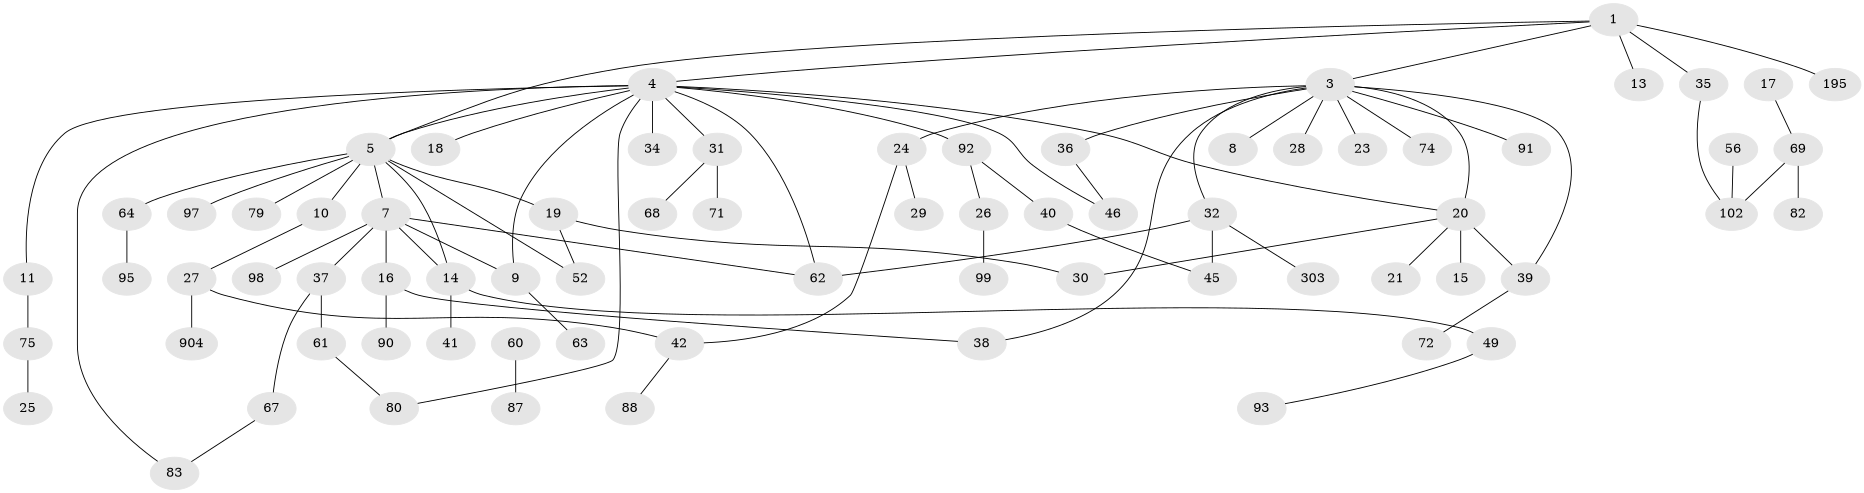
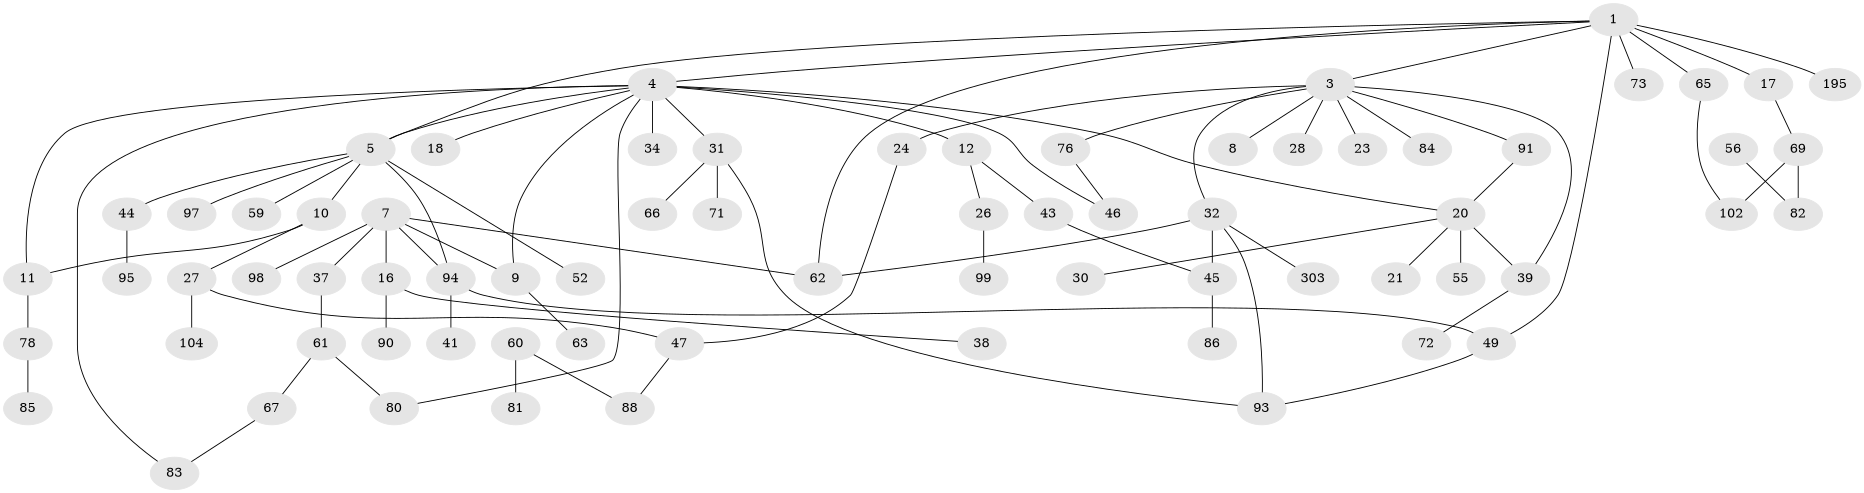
edge "1" -- "17": added
node "13": label "13" -> "73"
node "35": label "35" -> "65"
edge "3" -- "20": now "91" -- "20"
node "92": label "92" -> "12"
node "36": label "36" -> "76"
node "74": label "74" -> "84"
edge "4" -- "62": now "1" -- "62"
edge "5" -- "7": removed
edge "56" -- "102": now "56" -- "82"
edge "1" -- "49": added
edge "3" -- "38": removed
node "64": label "64" -> "44"
node "79": label "79" -> "59"
node "19": removed
node "68": label "68" -> "66"
node "29": removed
node "40": label "40" -> "43"
edge "10" -- "11": added
node "14": label "14" -> "94"
node "15": label "15" -> "55"
edge "32" -- "93": added
edge "37" -- "67": now "61" -- "67"
node "75": label "75" -> "78"
node "904": label "904" -> "104"
node "42": label "42" -> "47"
node "86": added
edge "31" -- "93": added
edge "60" -- "88": added
node "25": label "25" -> "85"
node "87": label "87" -> "81"
